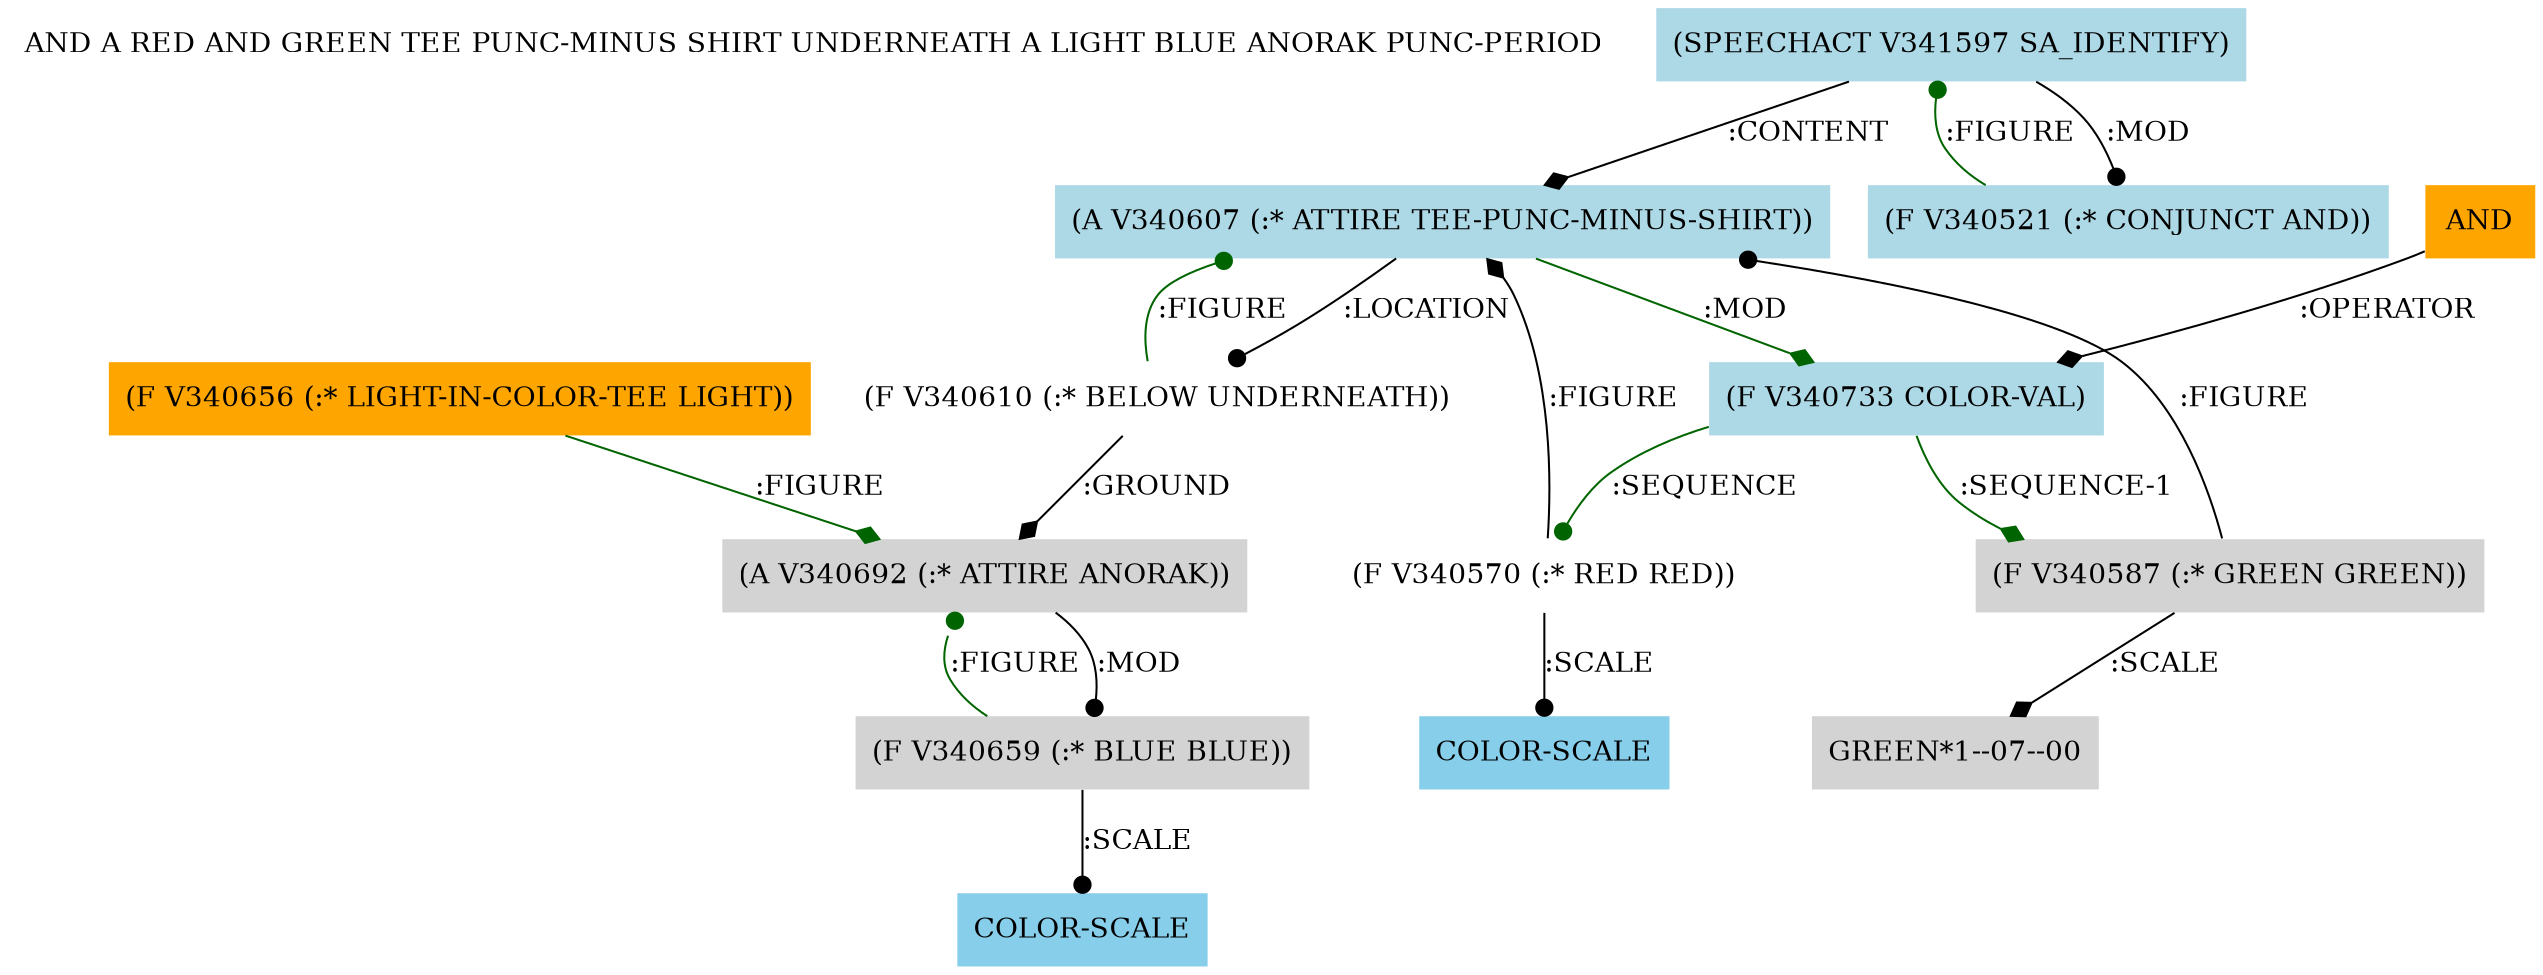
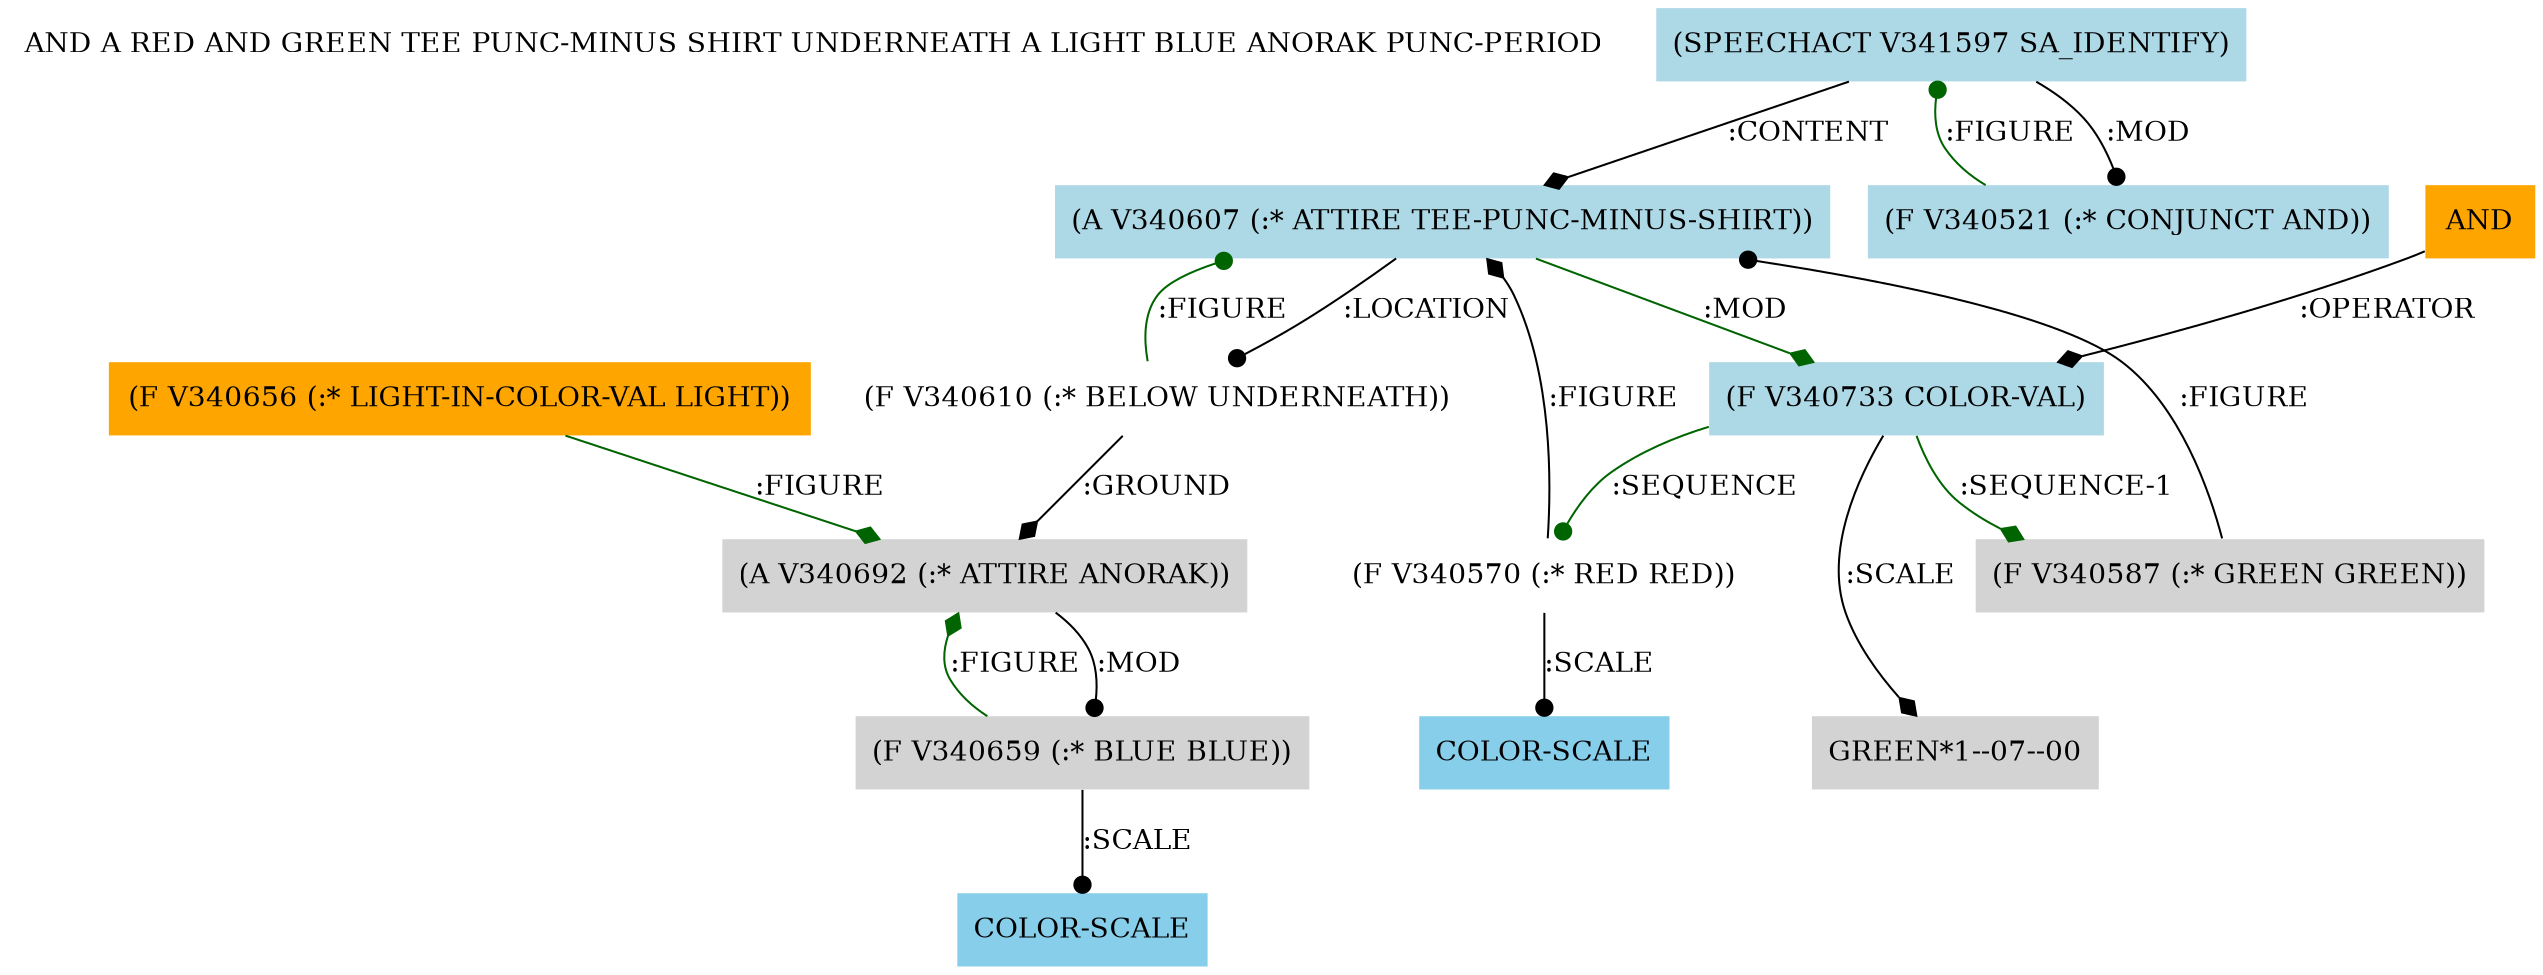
node "(F V340656 (:* LIGHT-IN-COLOR-TEE LIGHT))": label "(F V340656 (:* LIGHT-IN-COLOR-TEE LIGHT))" -> "(F V340656 (:* LIGHT-IN-COLOR-VAL LIGHT))"
edge "(F V340587 (:* GREEN GREEN))" -> "GREEN*1--07--00": now "(F V340733 COLOR-VAL)" -> "GREEN*1--07--00"
edge "(F V340659 (:* BLUE BLUE))" -> "(A V340692 (:* ATTIRE ANORAK))": arrowhead dot -> diamond
